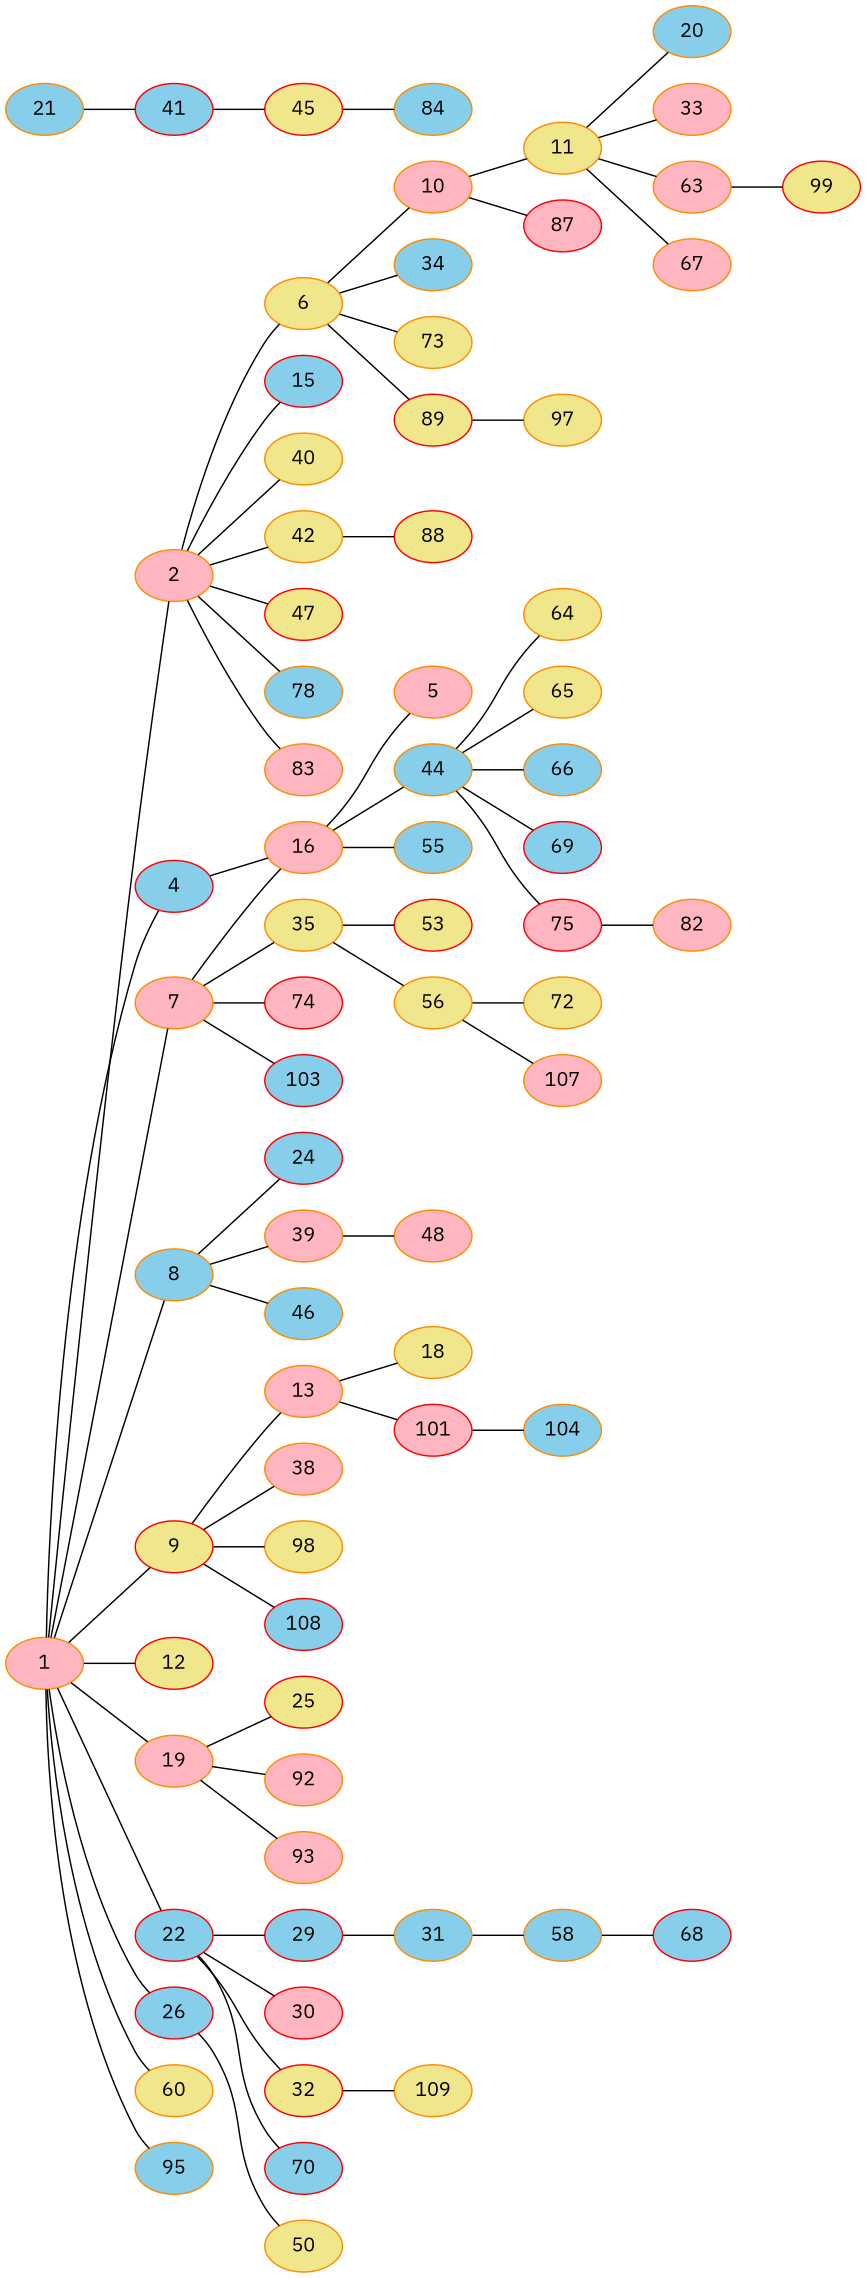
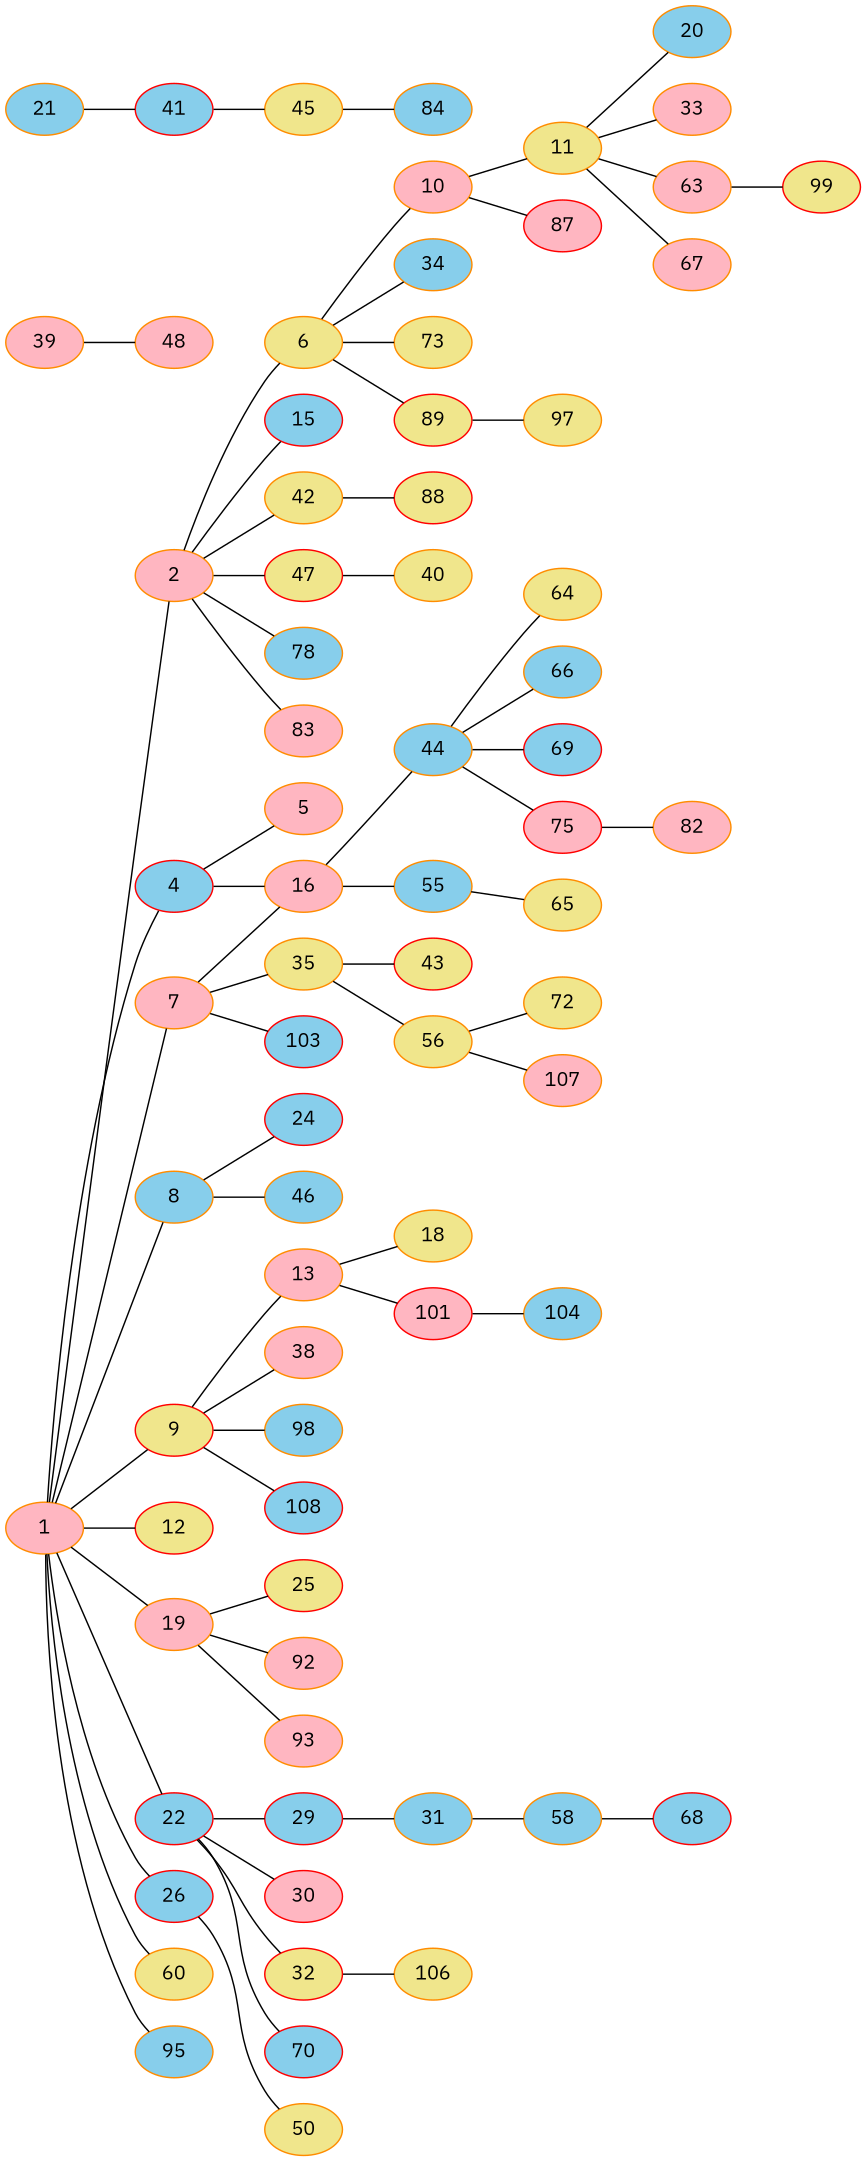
node "45": color red -> darkorange
edge "40" -- "2": now "40" -- "47"
edge "65" -- "44": now "65" -- "55"
edge "5" -- "16": now "5" -- "4"
node "53": label "53" -> "43"
node "74": removed
edge "39" -- "8": removed
node "98": fillcolor khaki -> skyblue
node "109": label "109" -> "106"
